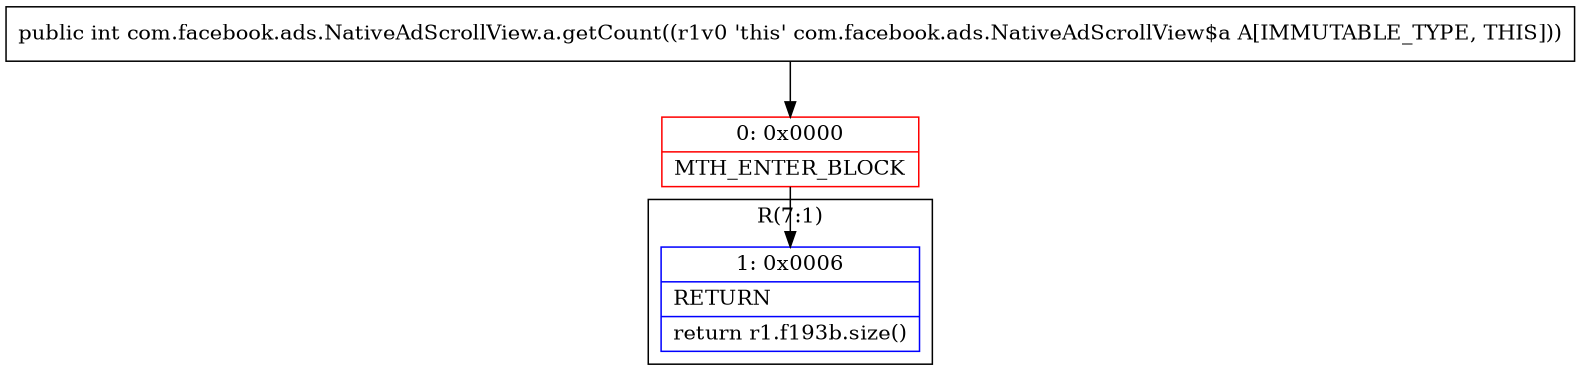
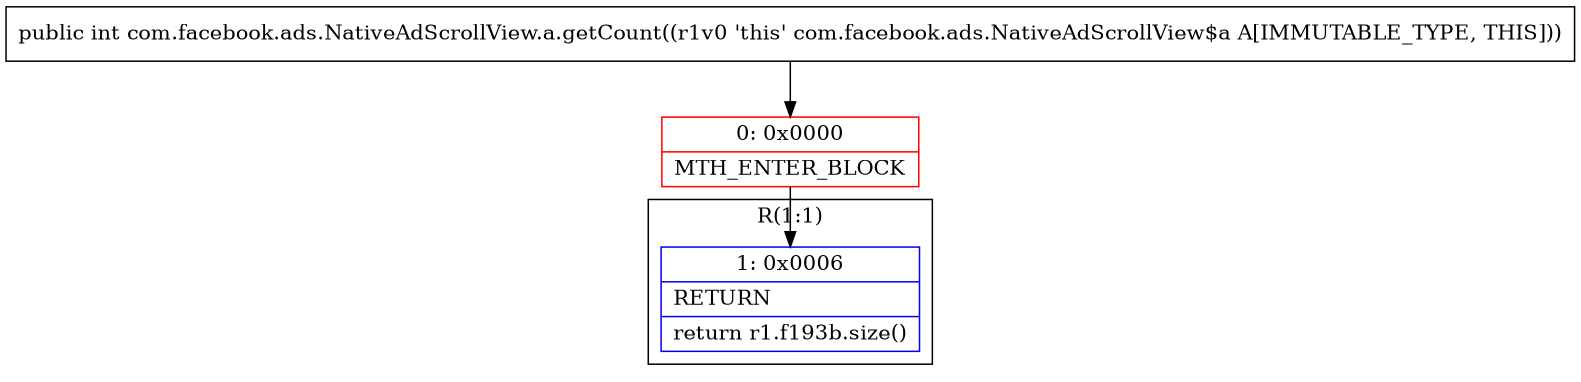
cluster "R(7:1)": label "R(7:1)" -> "R(1:1)"
